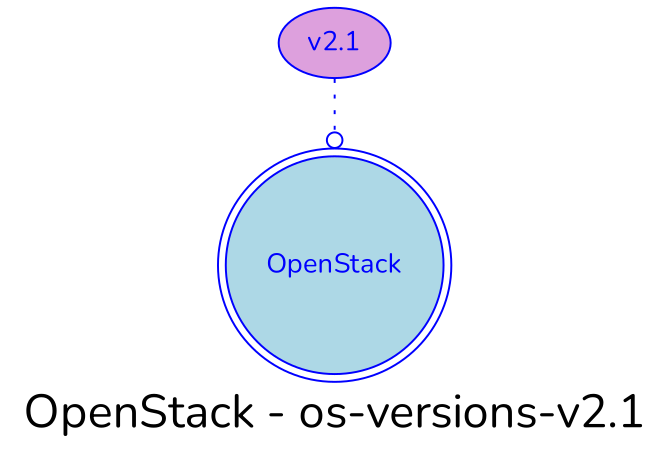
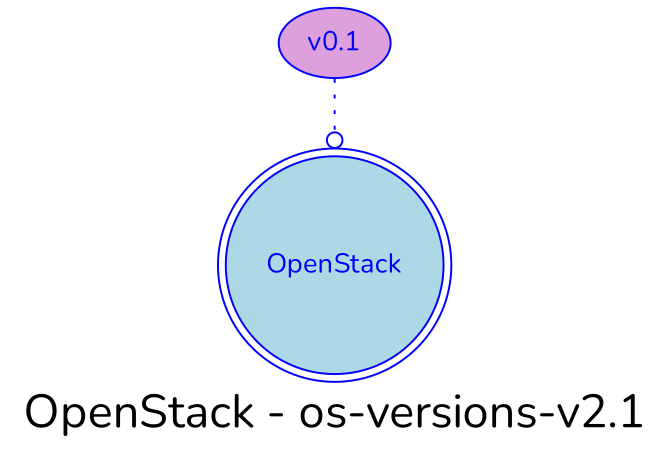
node "v2.1": label "v2.1" -> "v0.1"
